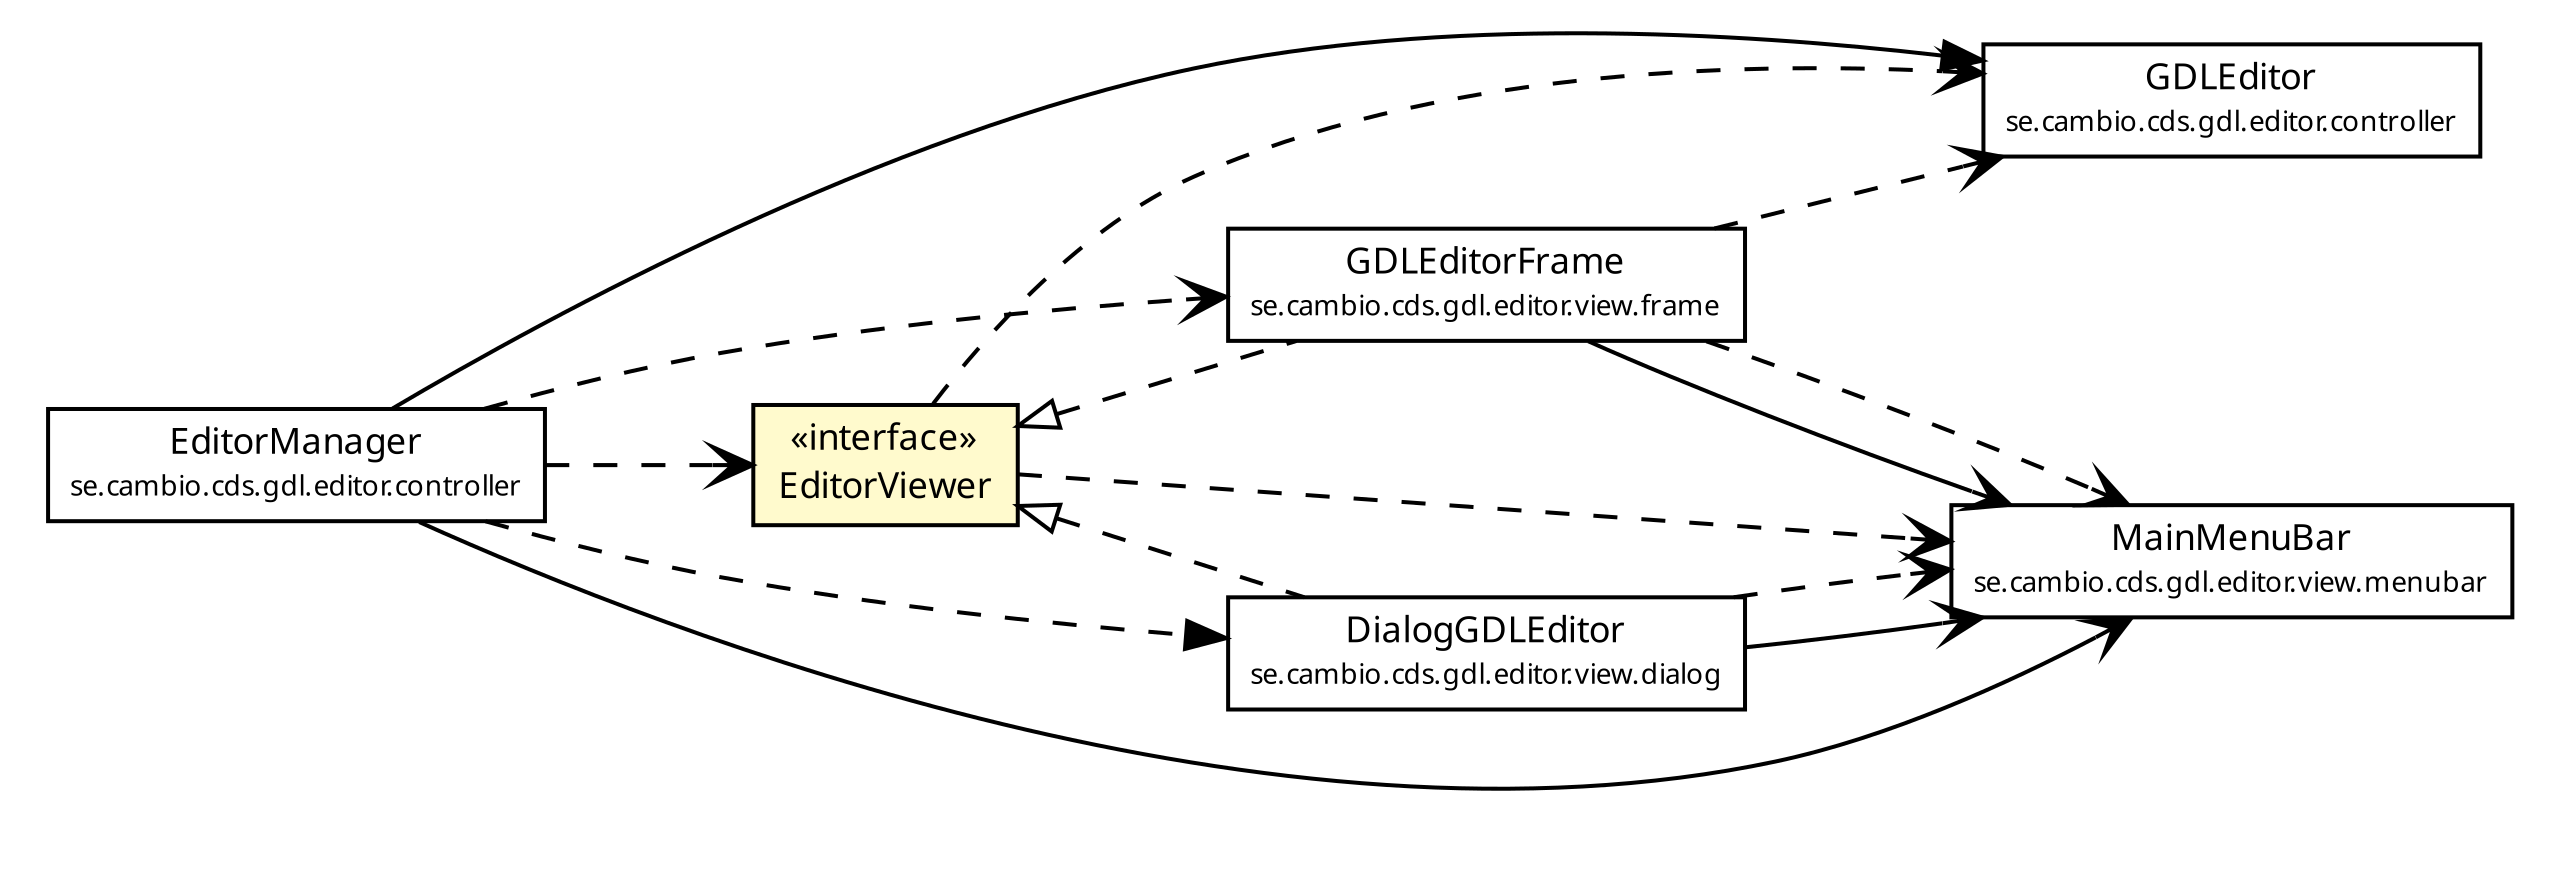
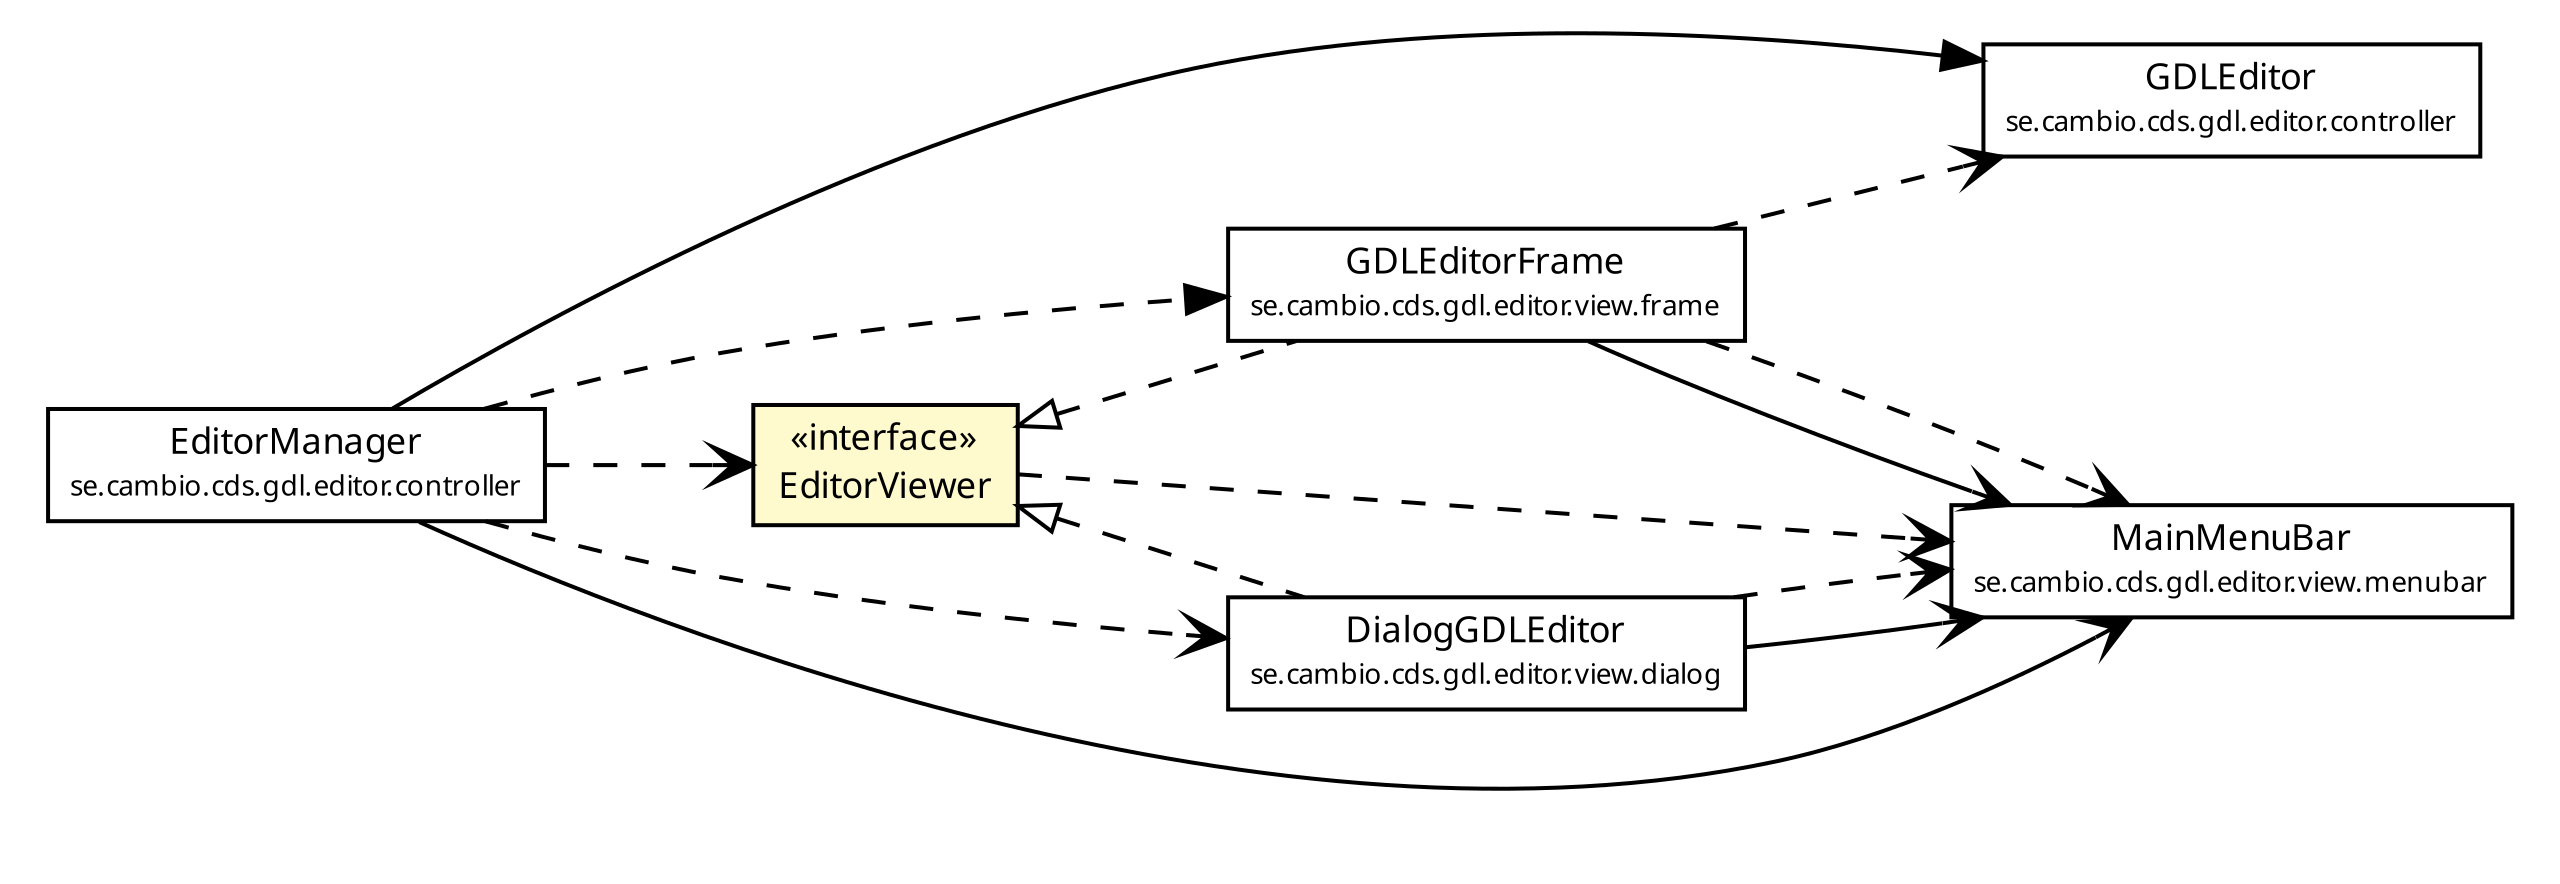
edge "EditorViewer" -> "GDLEditor": removed
edge "EditorManager" -> "GDLEditorFrame": arrowhead open -> normal
edge "EditorManager" -> "DialogGDLEditor": arrowhead normal -> open
